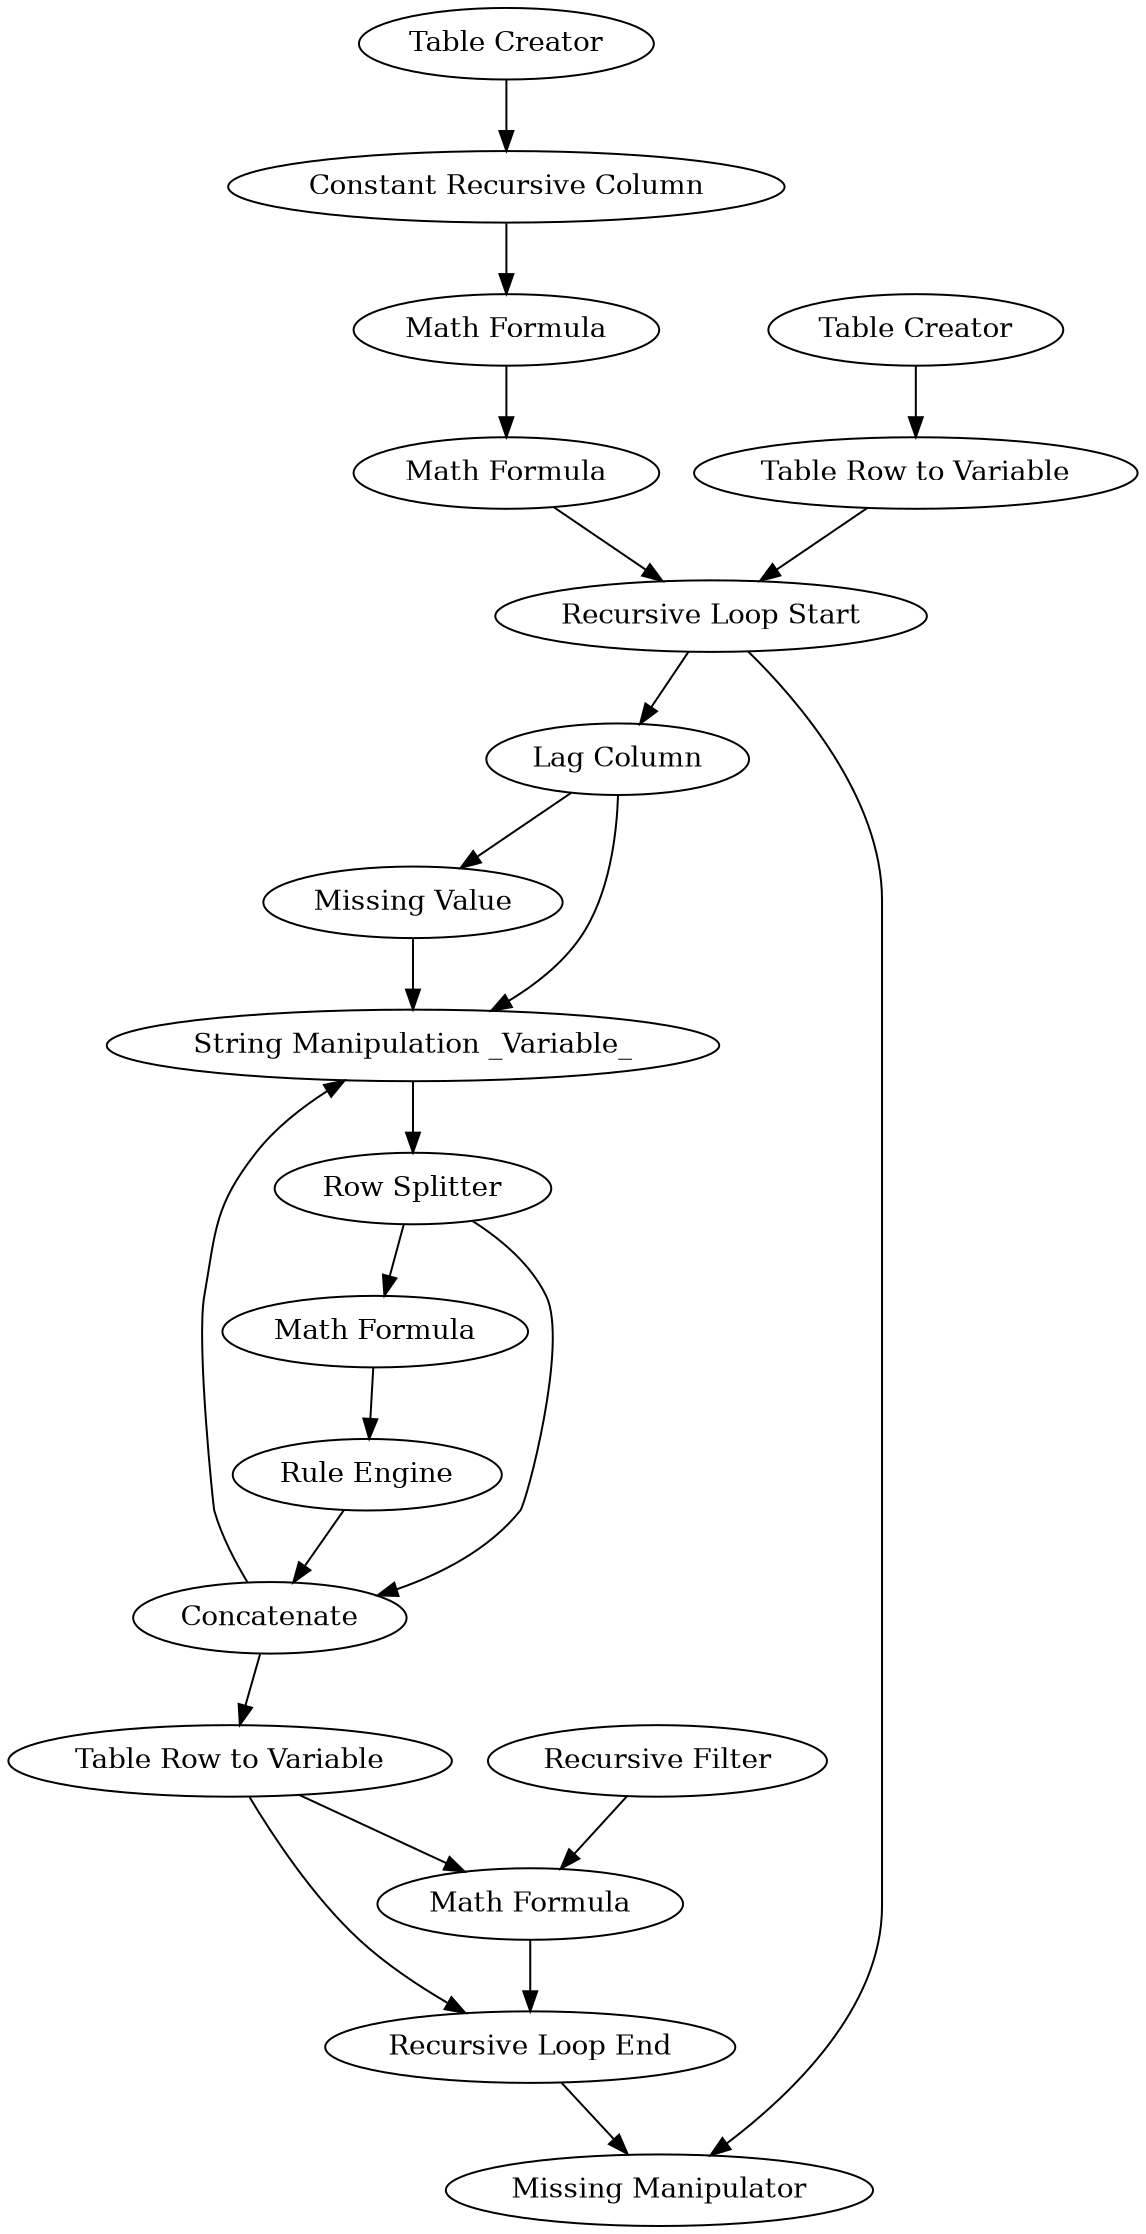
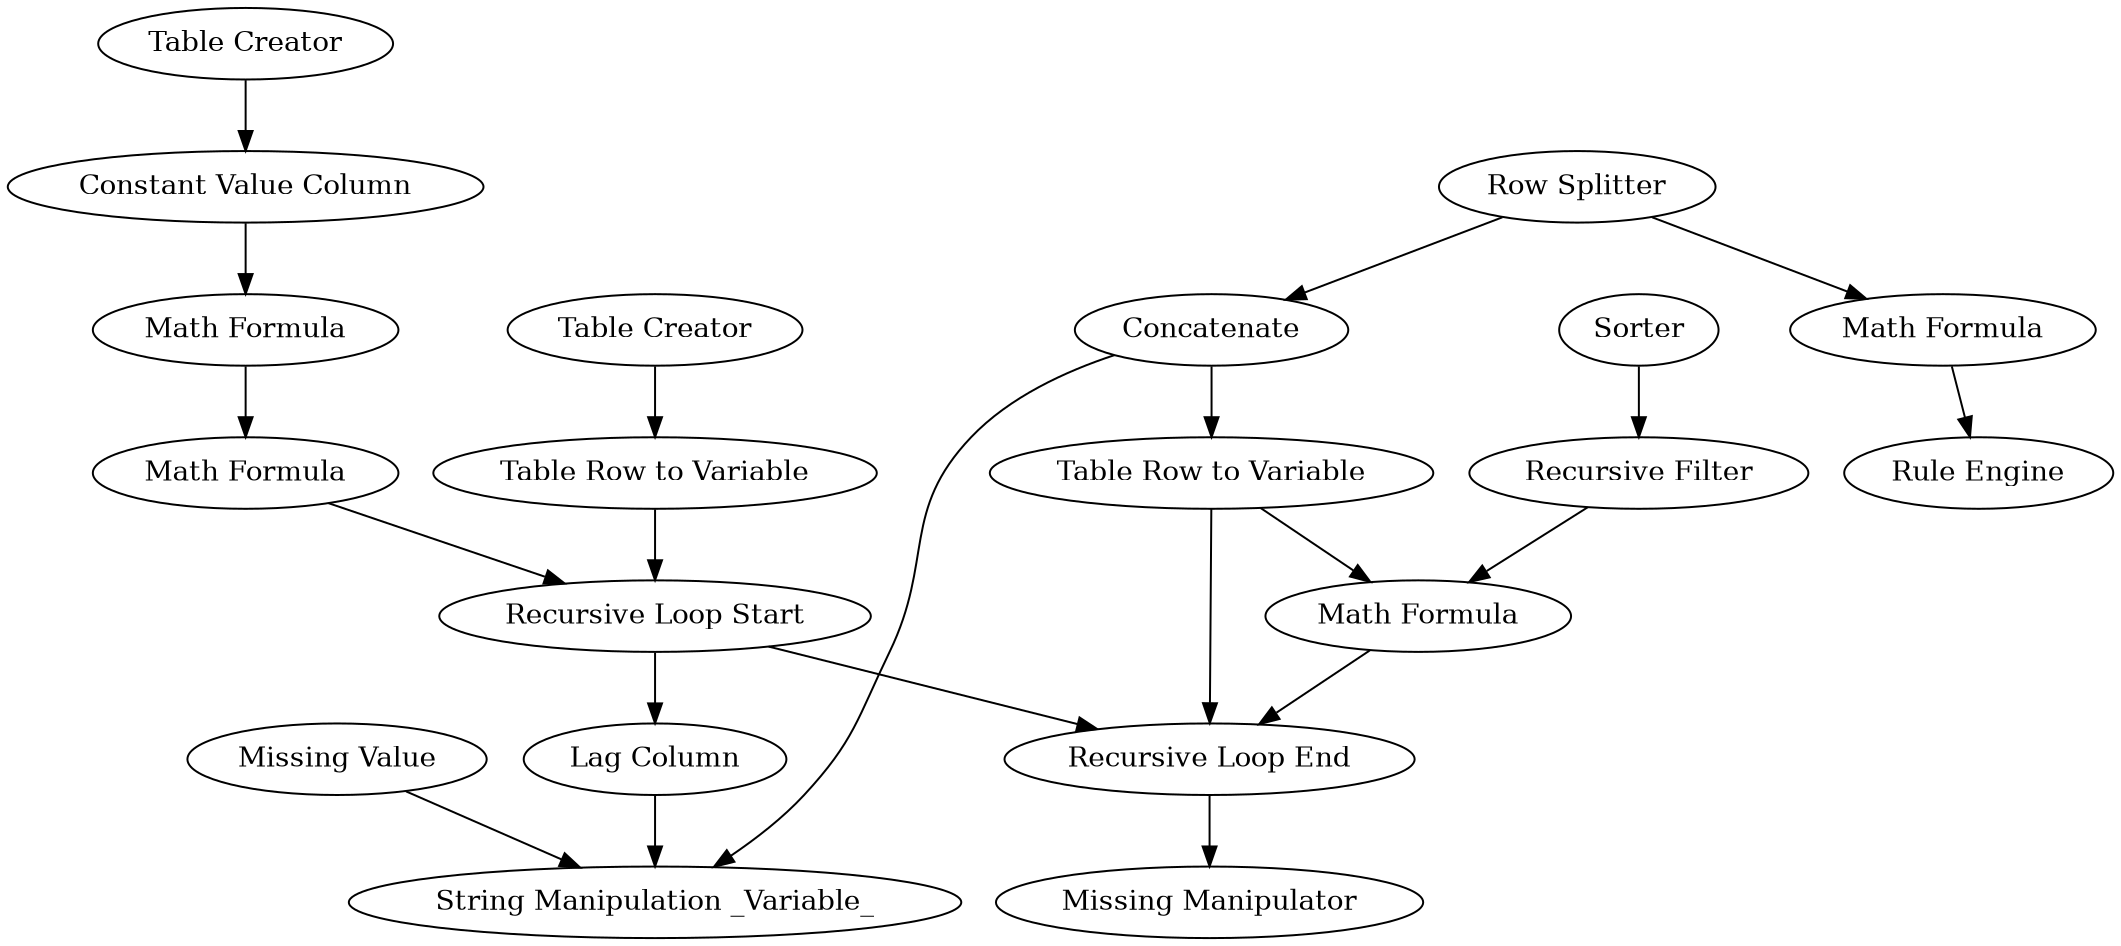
node "Constant Recursive Column": label "Constant Recursive Column" -> "Constant Value Column"
node "Sorter": added
edge "Lag Column" -> "Missing Value": removed
edge "String Manipulation _Variable_" -> "Row Splitter": removed
edge "Recursive Loop Start" -> "Missing Manipulator": now "Recursive Loop Start" -> "Recursive Loop End"
edge "Rule Engine" -> "Concatenate": removed
